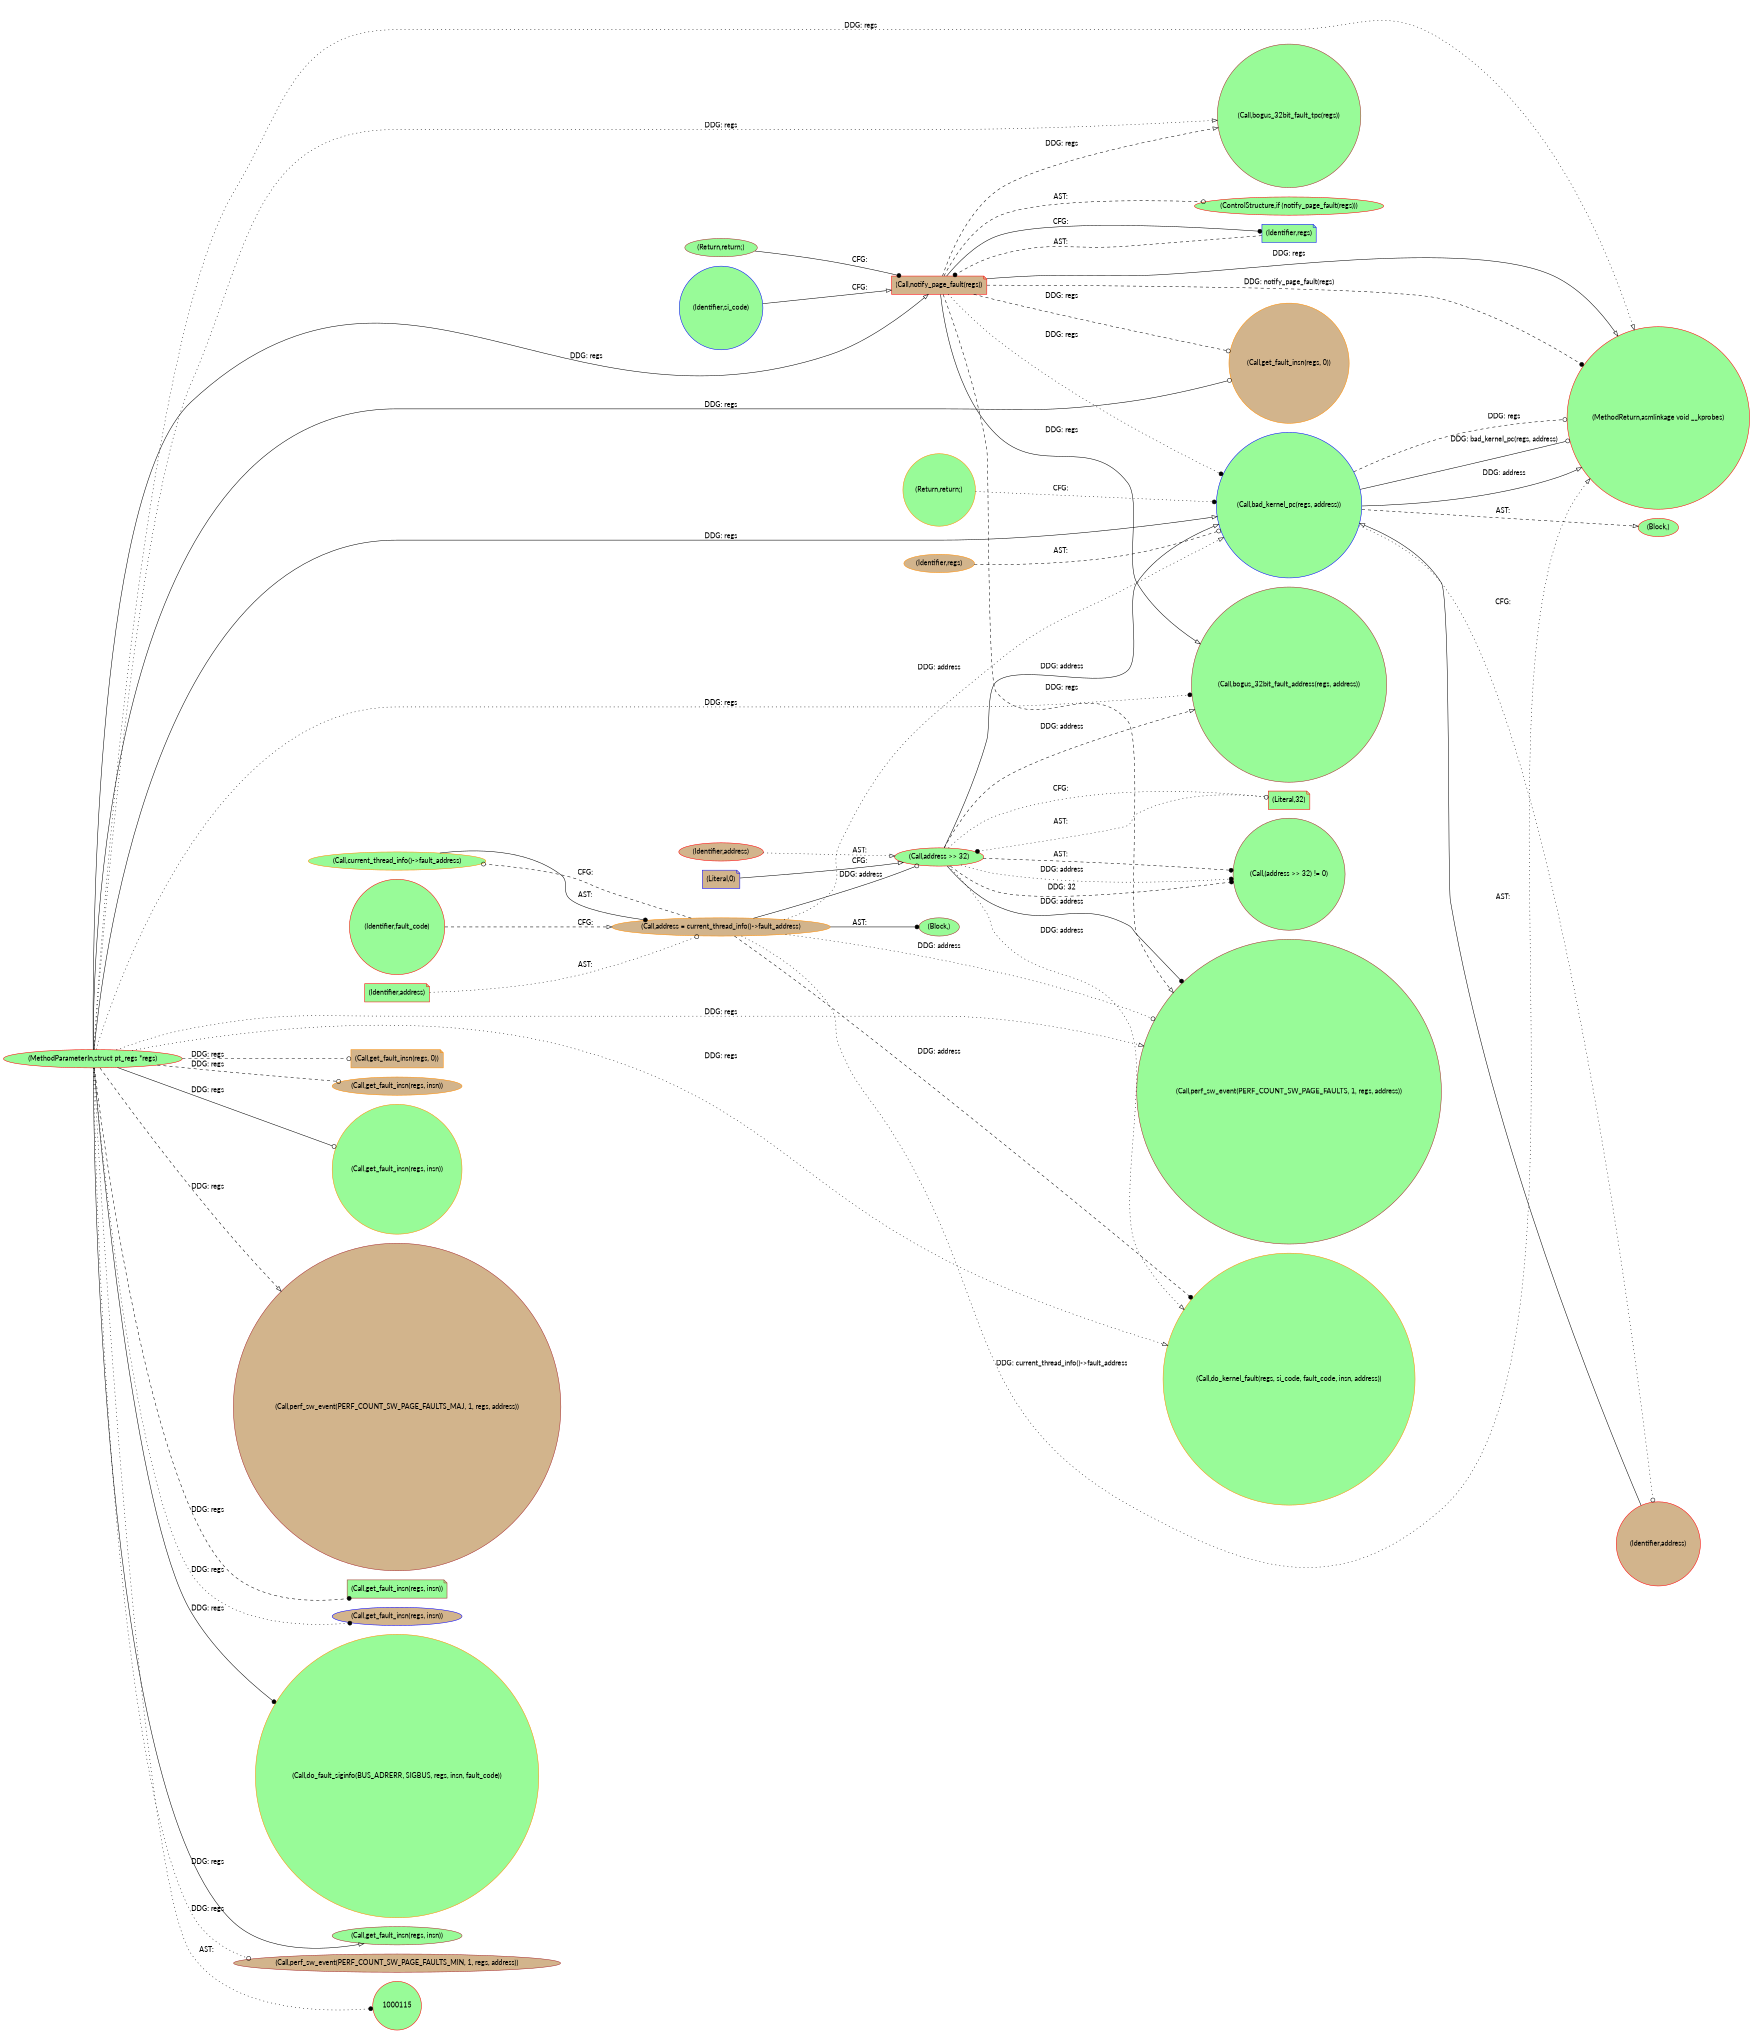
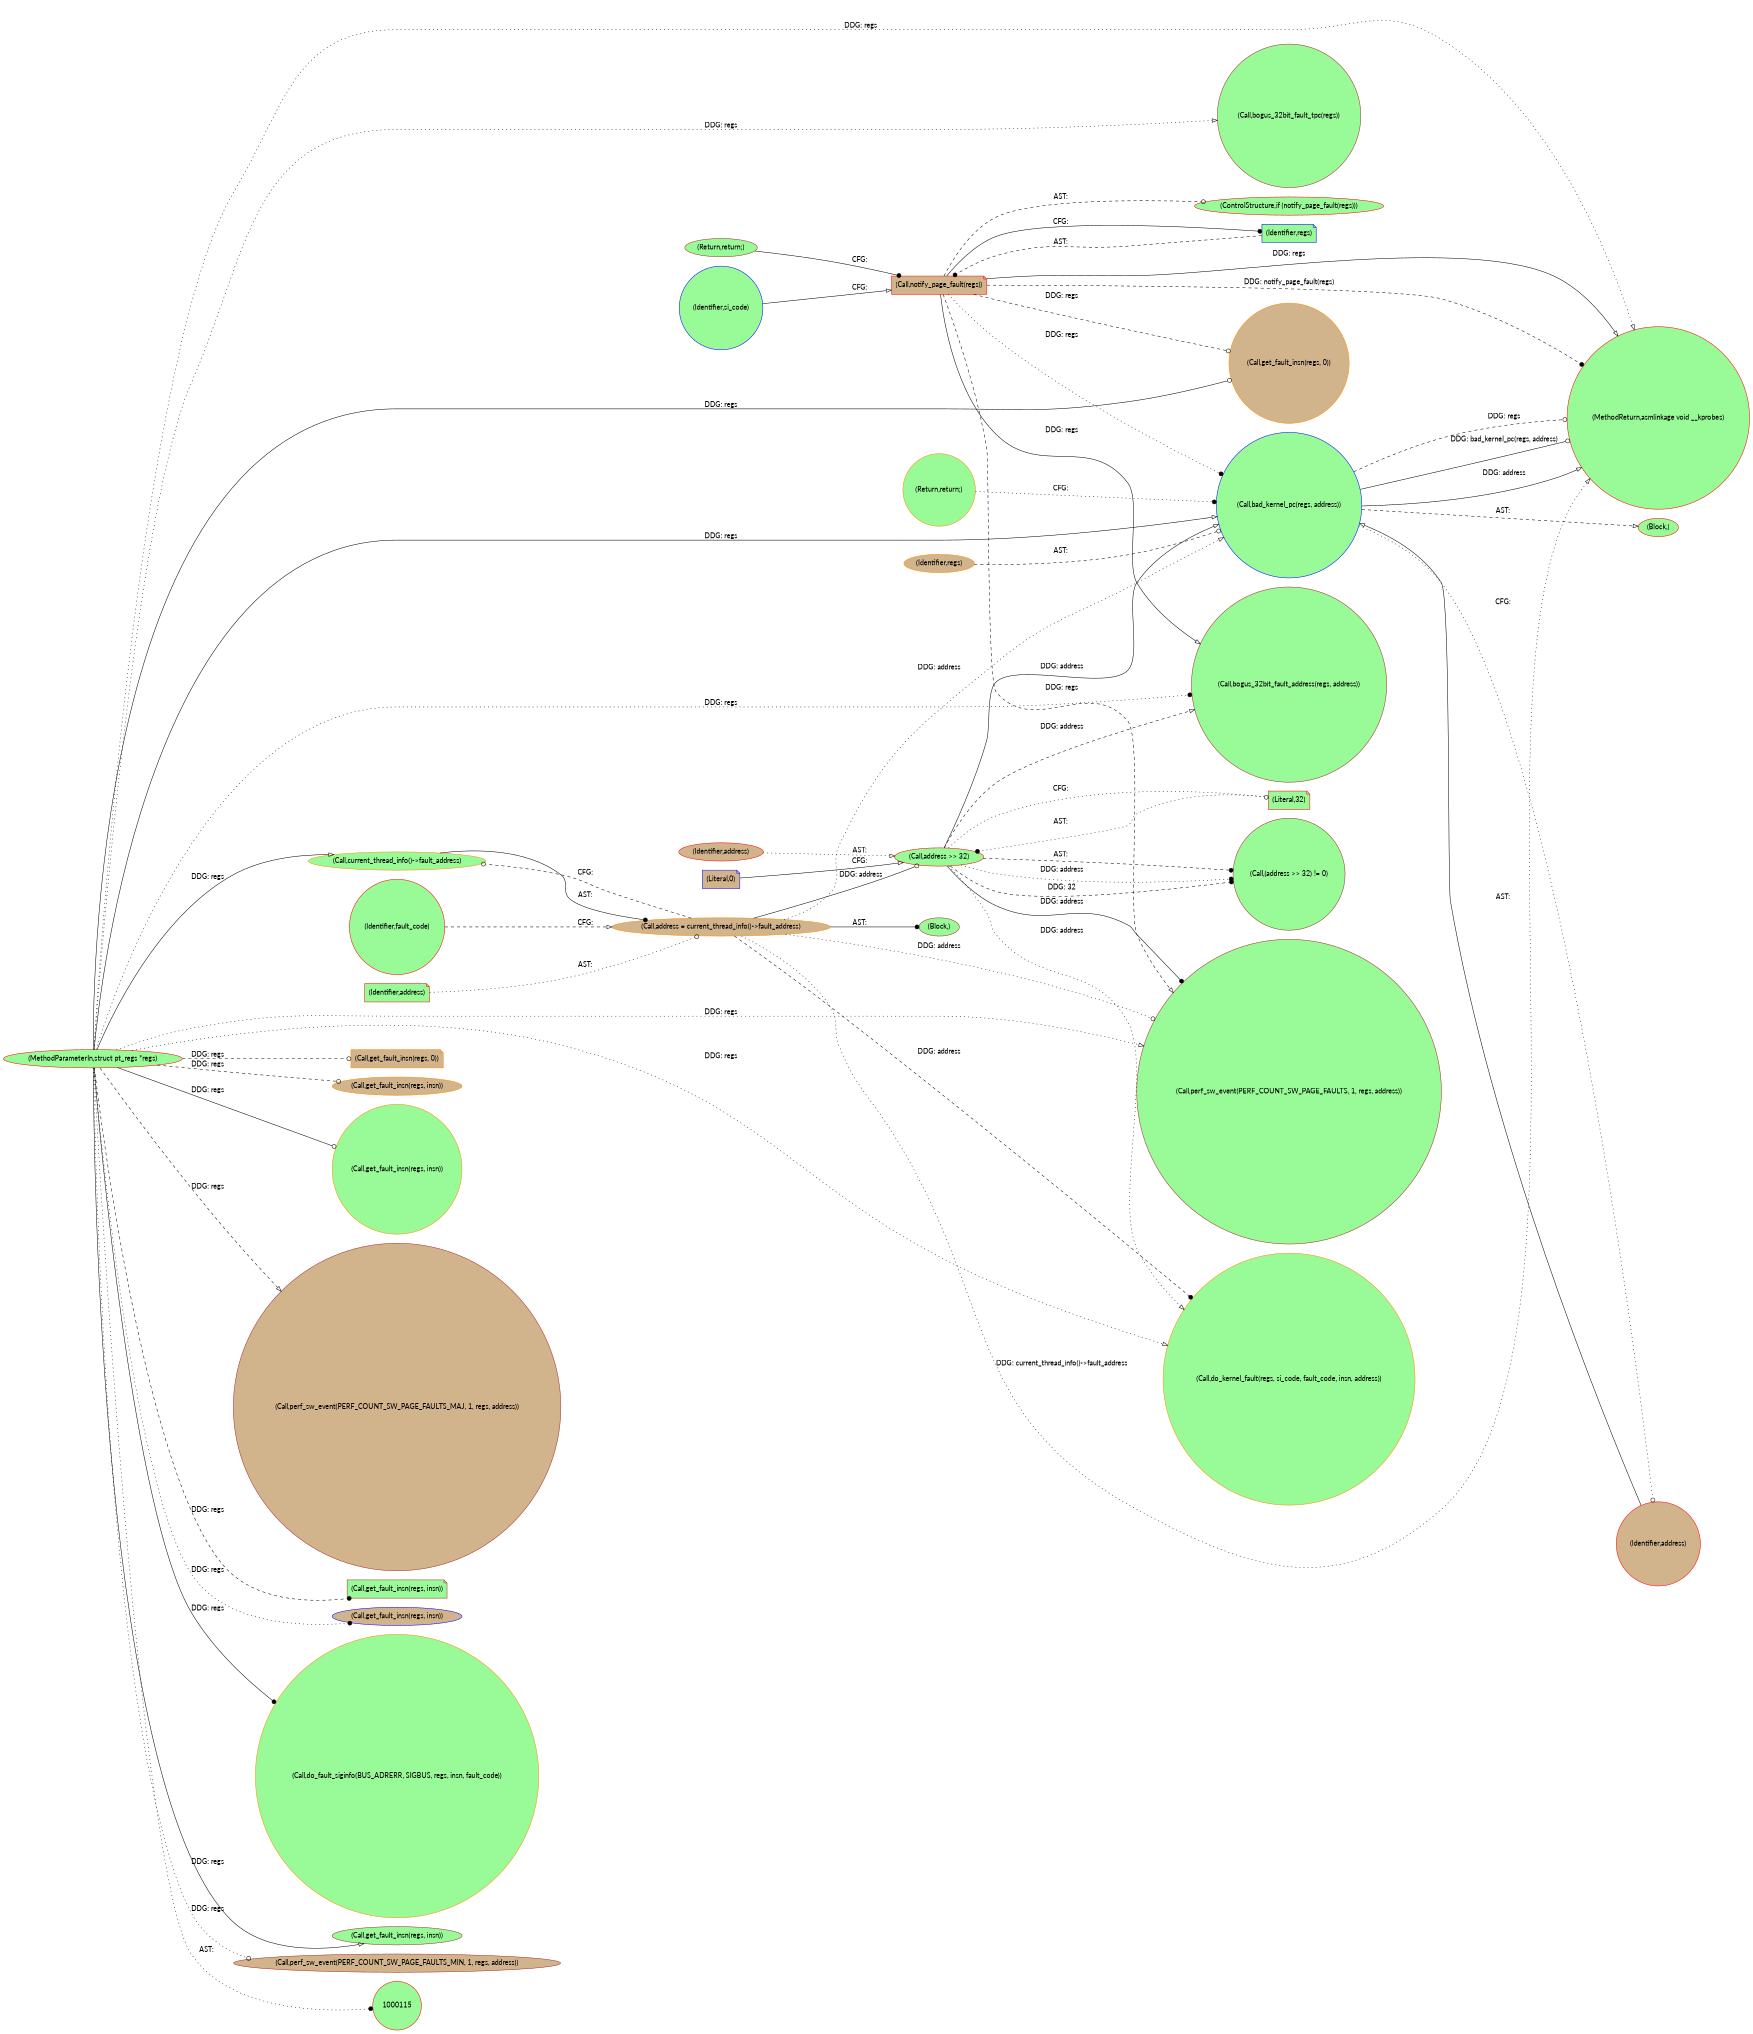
edge "(Call,notify_page_fault(regs))" -> "(Call,bogus_32bit_fault_tpc(regs))": removed, label "DDG: regs"
edge "(MethodParameterIn,struct pt_regs *regs)" -> "(Call,notify_page_fault(regs))": now "(MethodParameterIn,struct pt_regs *regs)" -> "(Call,current_thread_info()->fault_address)"
